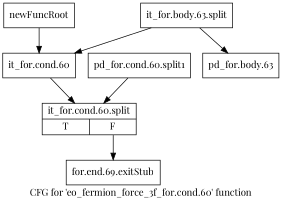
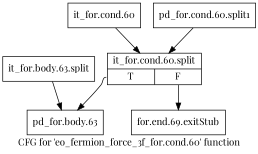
node "newFuncRoot": removed
edge "it_for.body.63.split" -> "it_for.cond.60": removed
edge "it_for.cond.60.split" -> "pd_for.body.63": added
